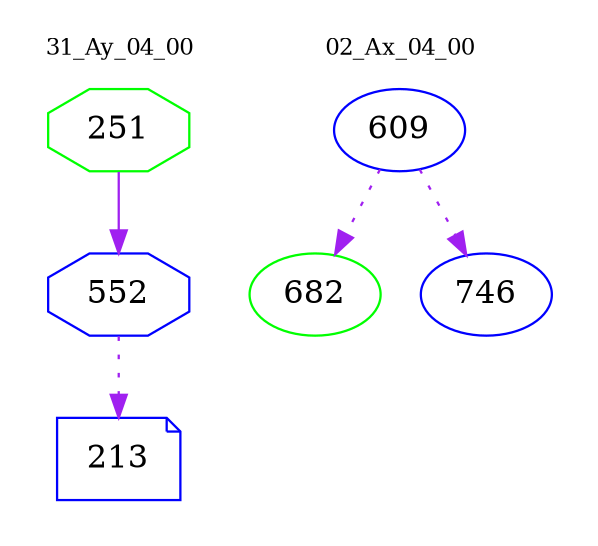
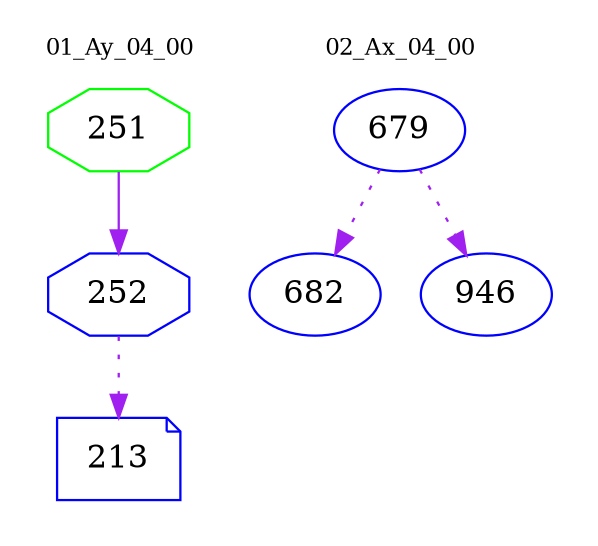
cluster "31_Ay_04_00": label "31_Ay_04_00" -> "01_Ay_04_00"
node "609": label "609" -> "679"
node "552": label "552" -> "252"
node "682": color green -> blue
node "746": label "746" -> "946"
